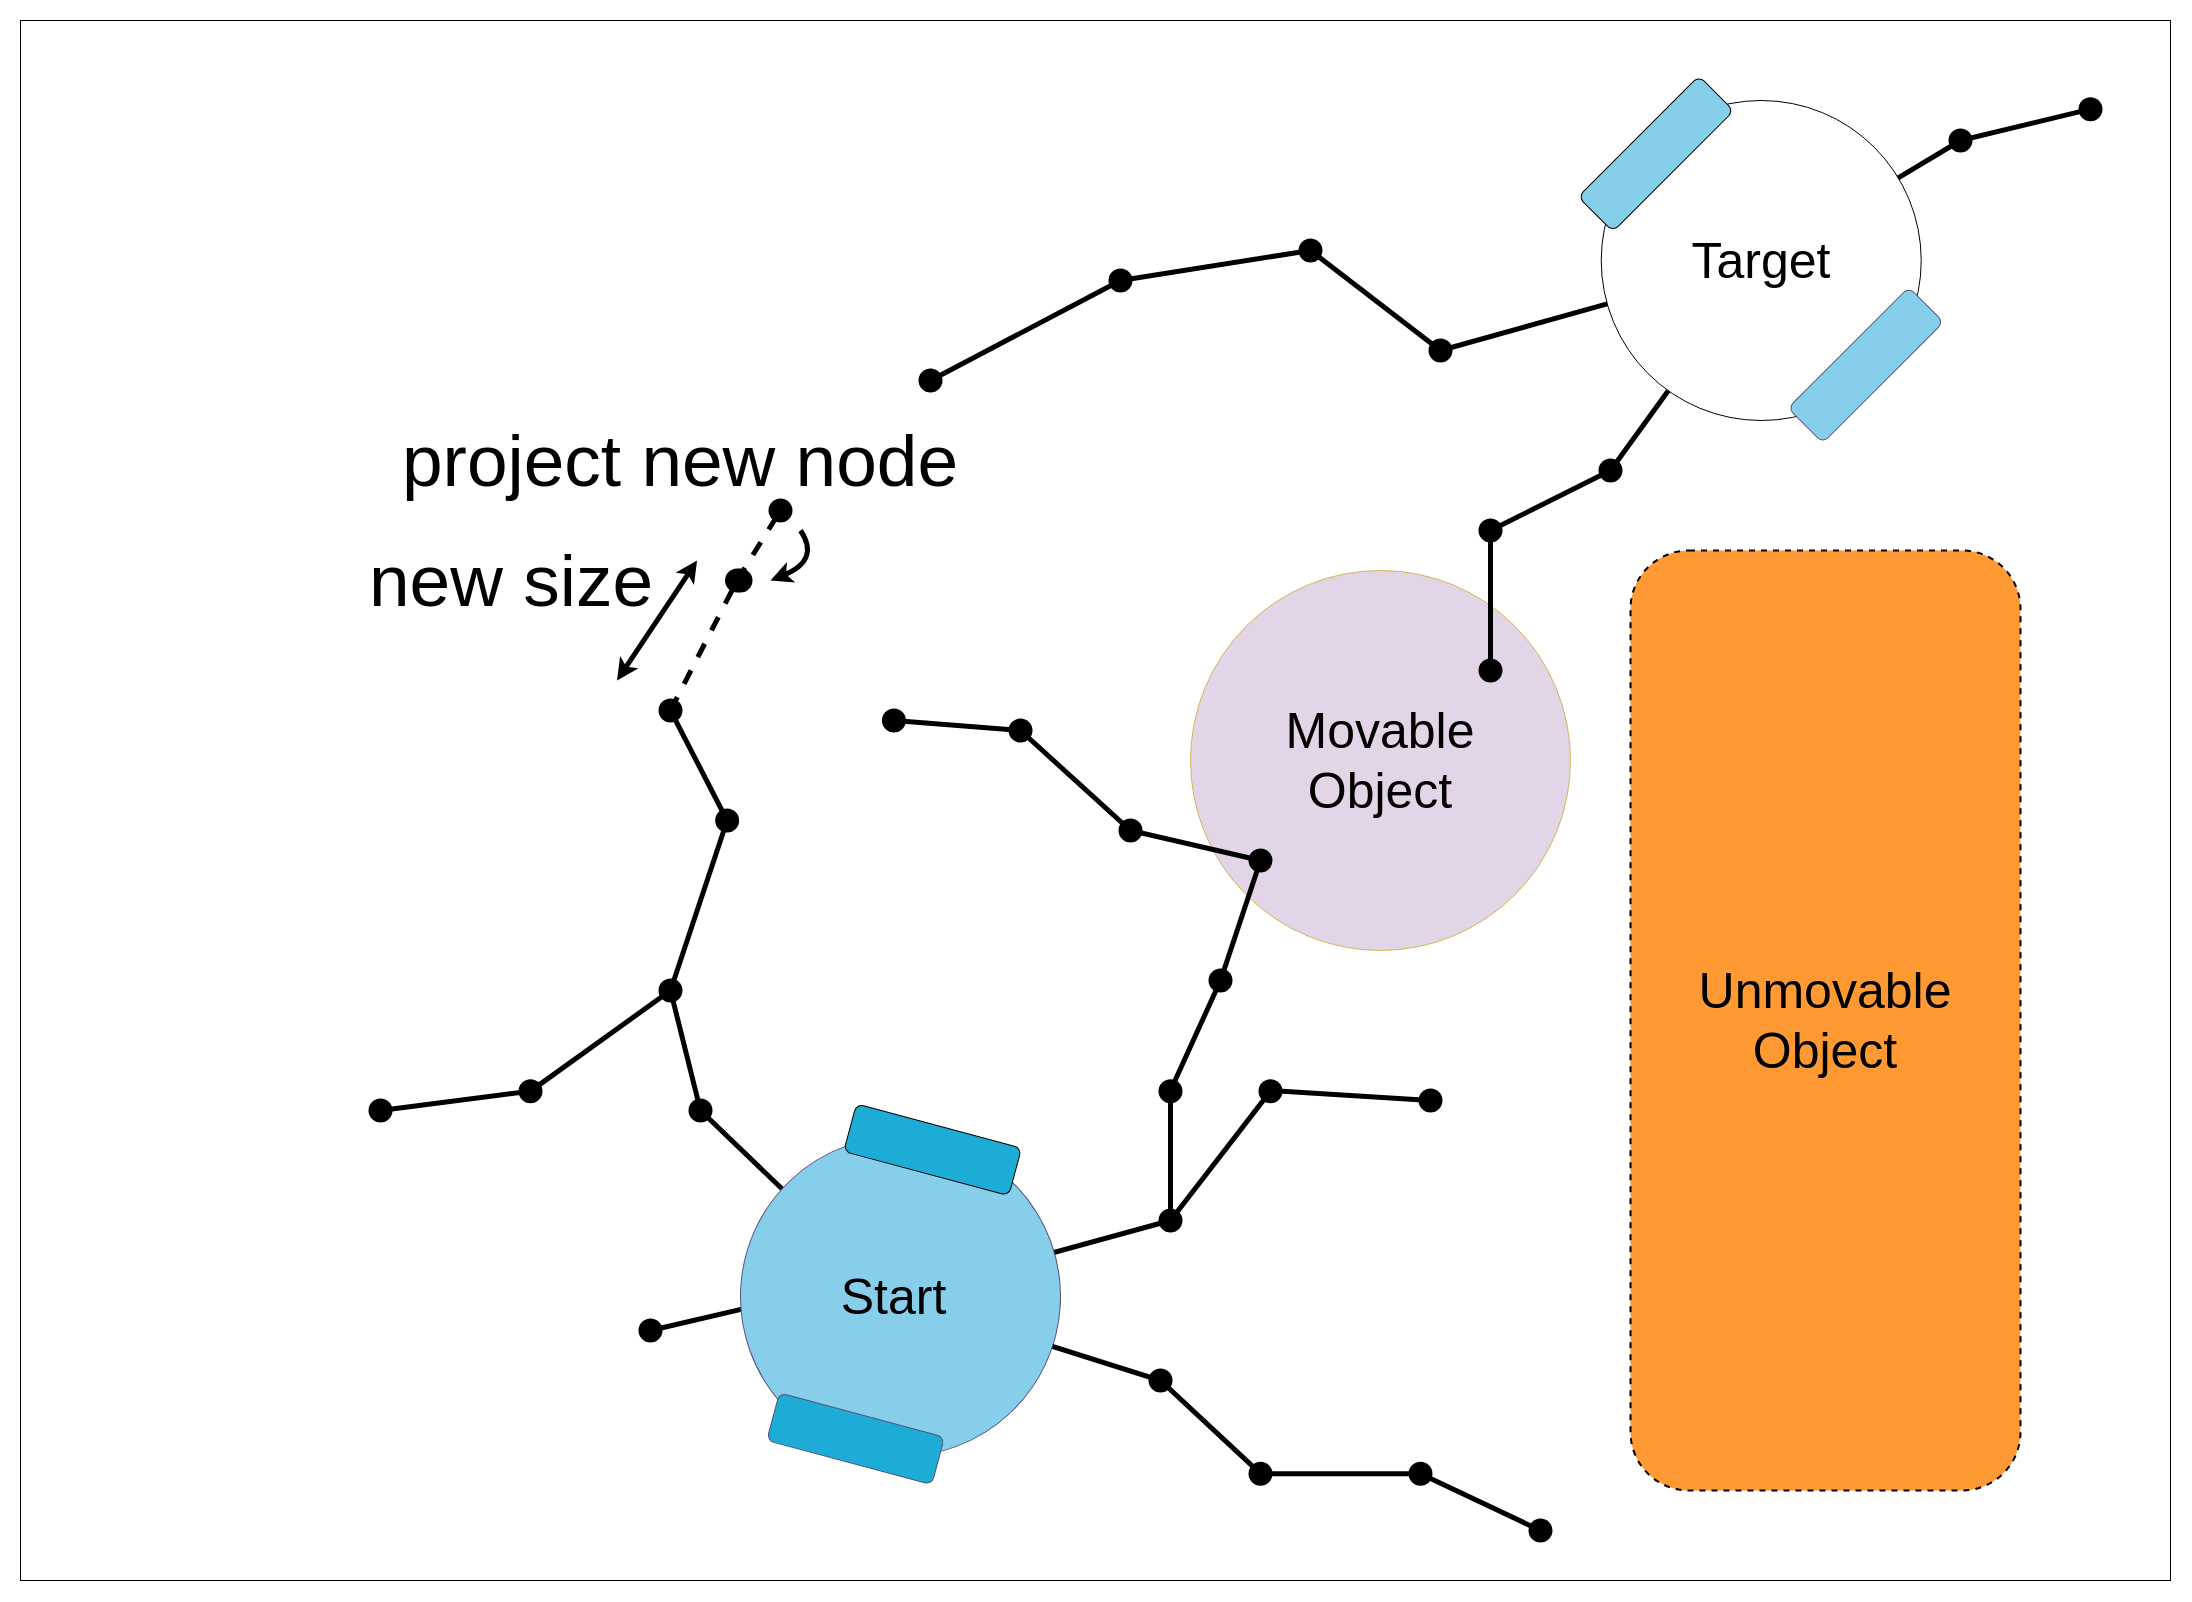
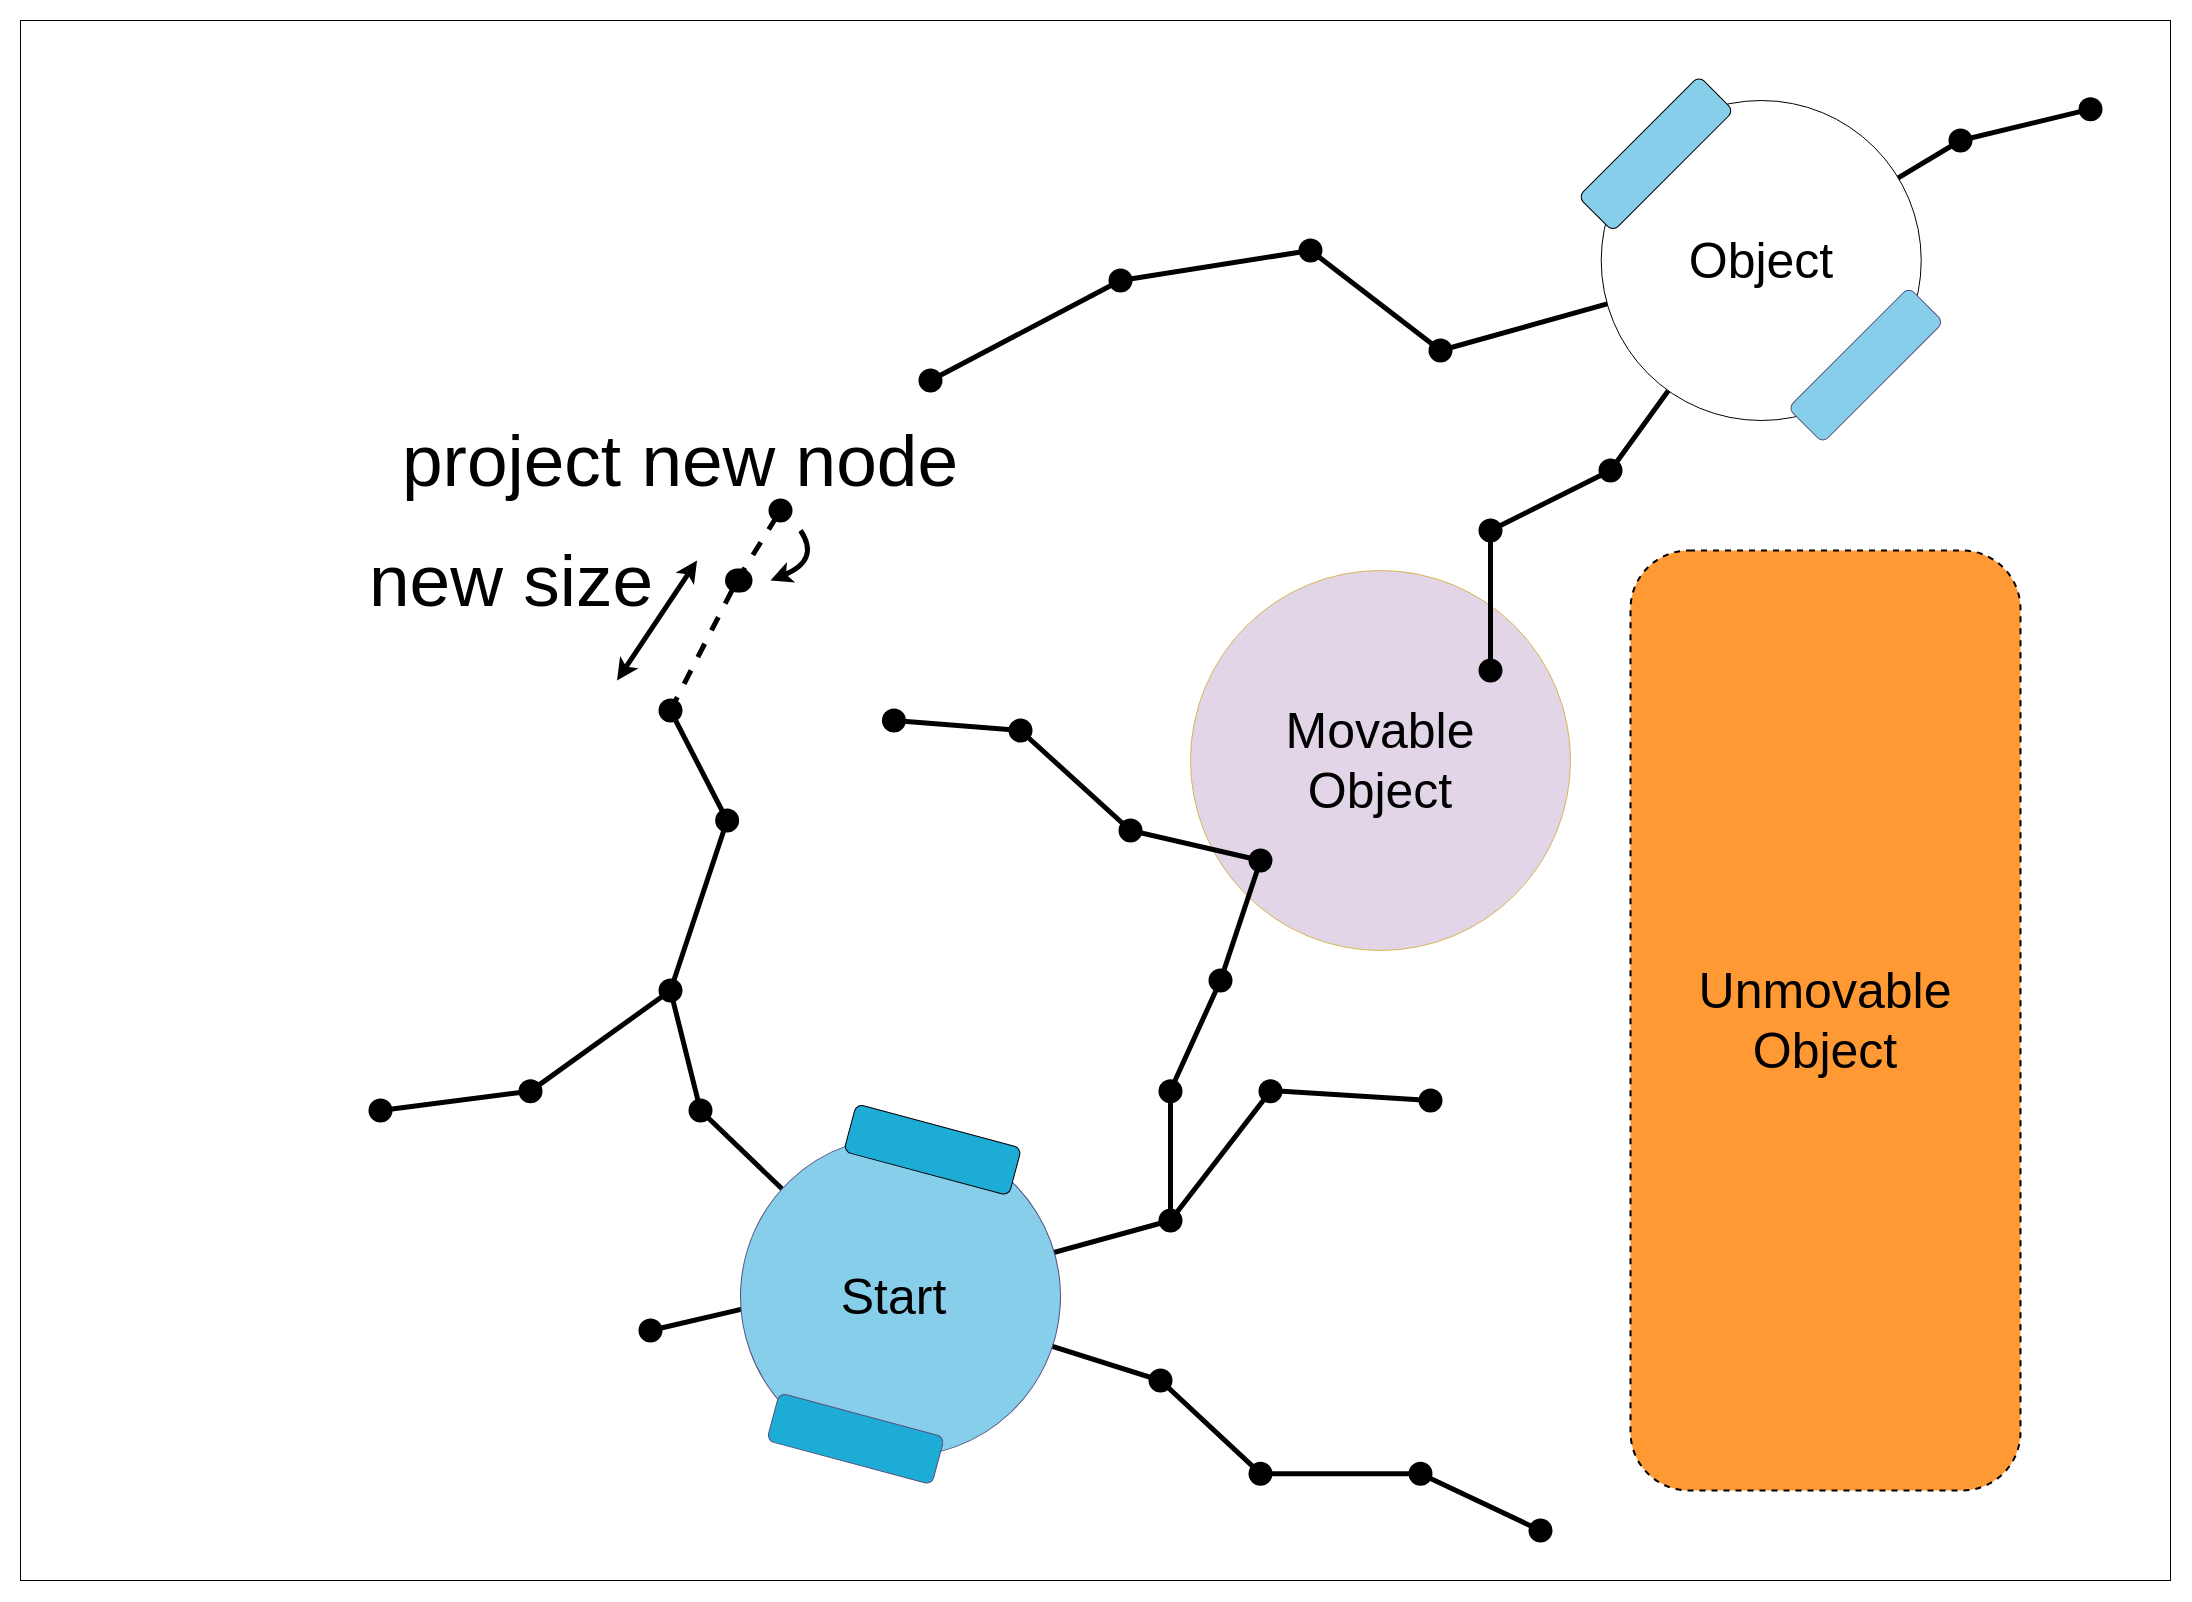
node "Target": label "Target" -> "Object"
